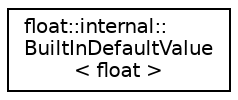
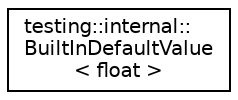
node "float::internal:: BuiltInDefaultValue < float >": label "float::internal:: BuiltInDefaultValue < float >" -> "testing::internal:: BuiltInDefaultValue < float >"
